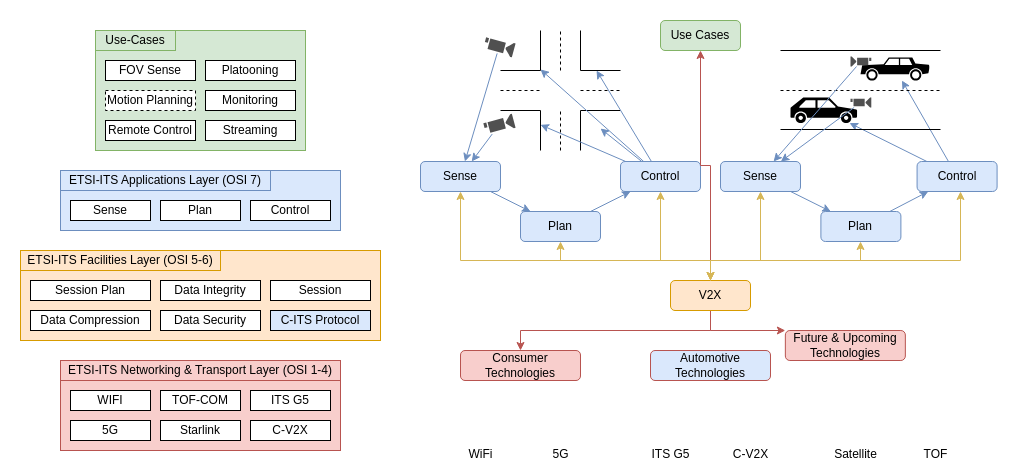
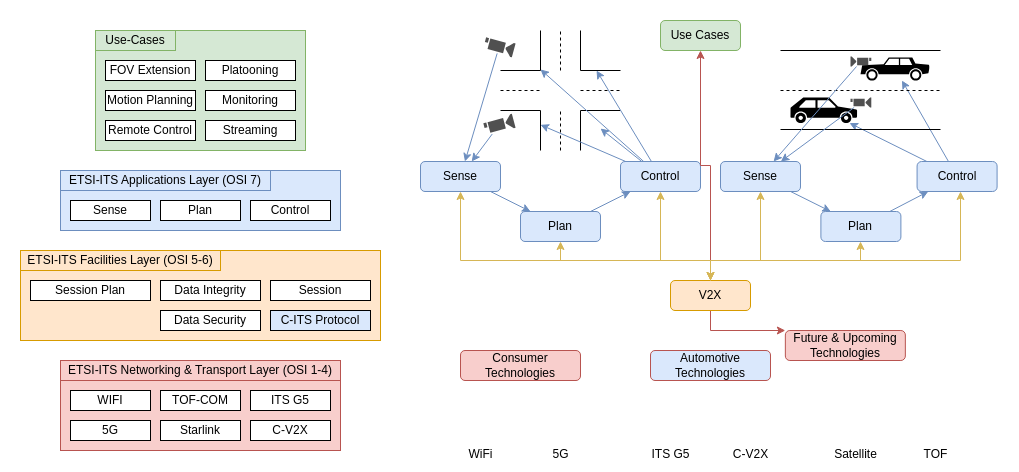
node "FOV Sense": label "FOV Sense" -> "FOV Extension"
node "Motion Planning": style dashed -> solid
node "Data Compression": removed
edge "V2X" -> "Consumer Technologies": removed
